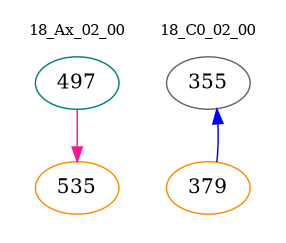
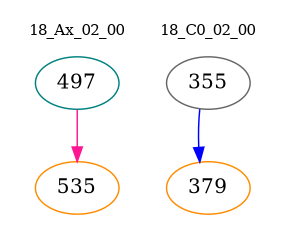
edge "379" -> "355": reversed
